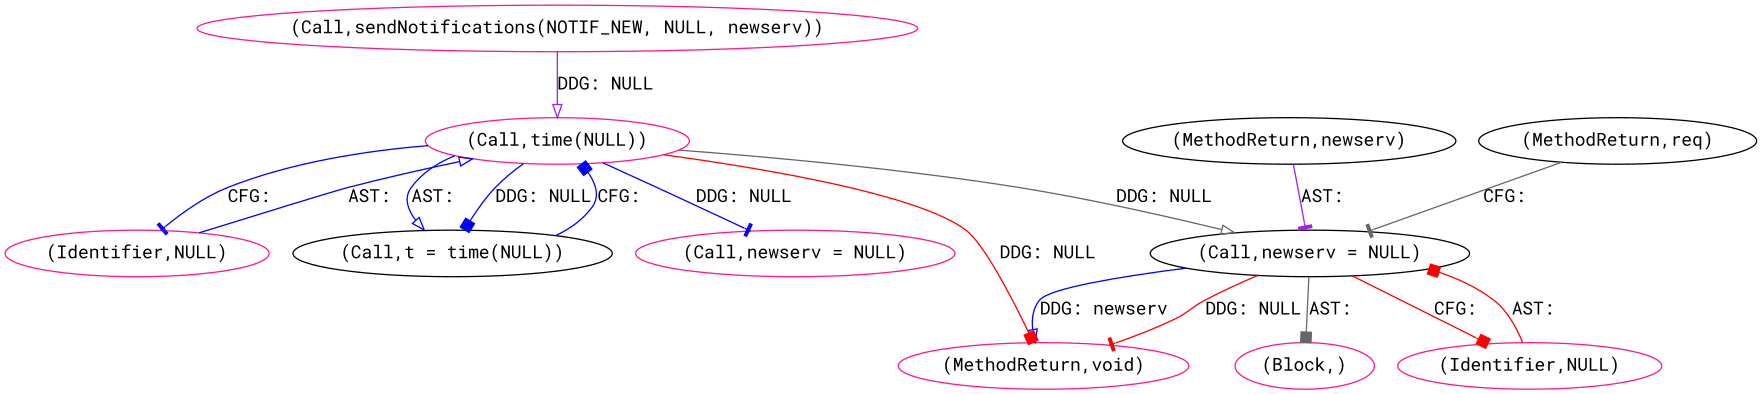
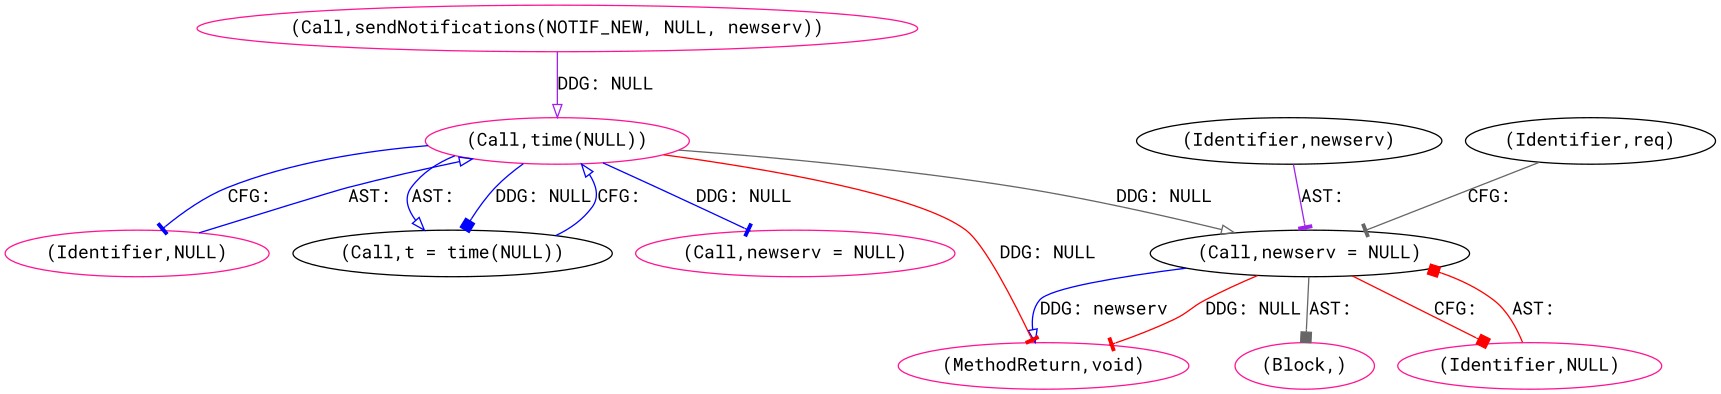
node "(MethodReturn,newserv)": label "(MethodReturn,newserv)" -> "(Identifier,newserv)"
node "(MethodReturn,req)": label "(MethodReturn,req)" -> "(Identifier,req)"
edge "(Call,time(NULL))" -> "(MethodReturn,void)": arrowhead box -> tee
edge "(Call,t = time(NULL))" -> "(Call,time(NULL))": arrowhead box -> onormal
